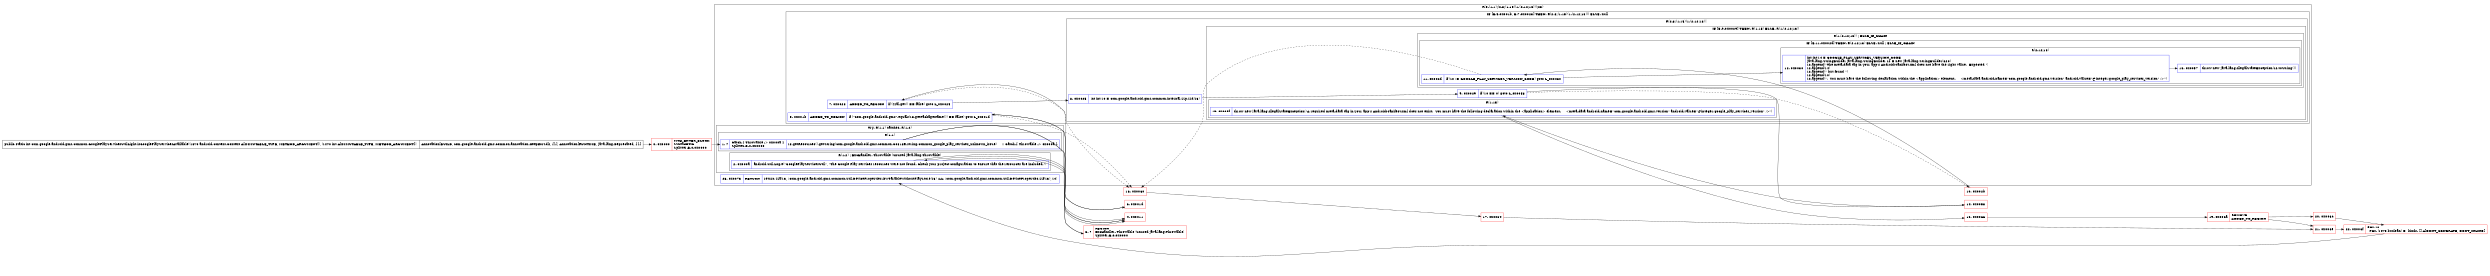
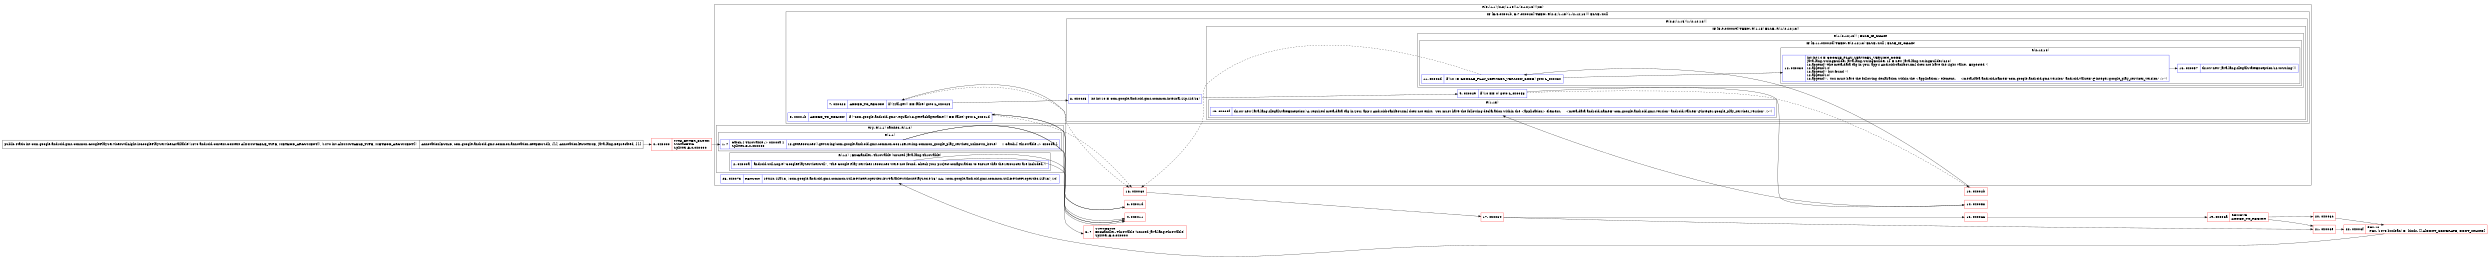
edge "3: ?" -> "2: 0x000a": removed
edge "15: 0x005f" -> "18: 0x0066": now "17: 0x0064" -> "18: 0x0066"
node "3: ?": text "REGION" -> "SYNTHETIC"
